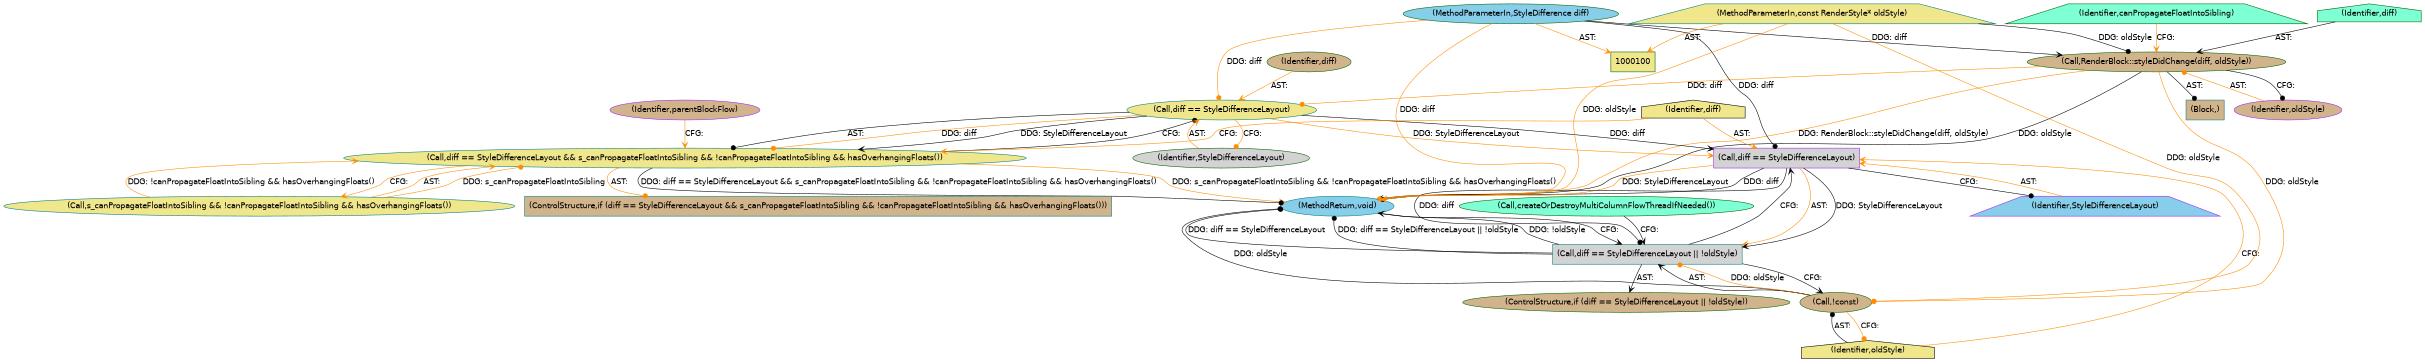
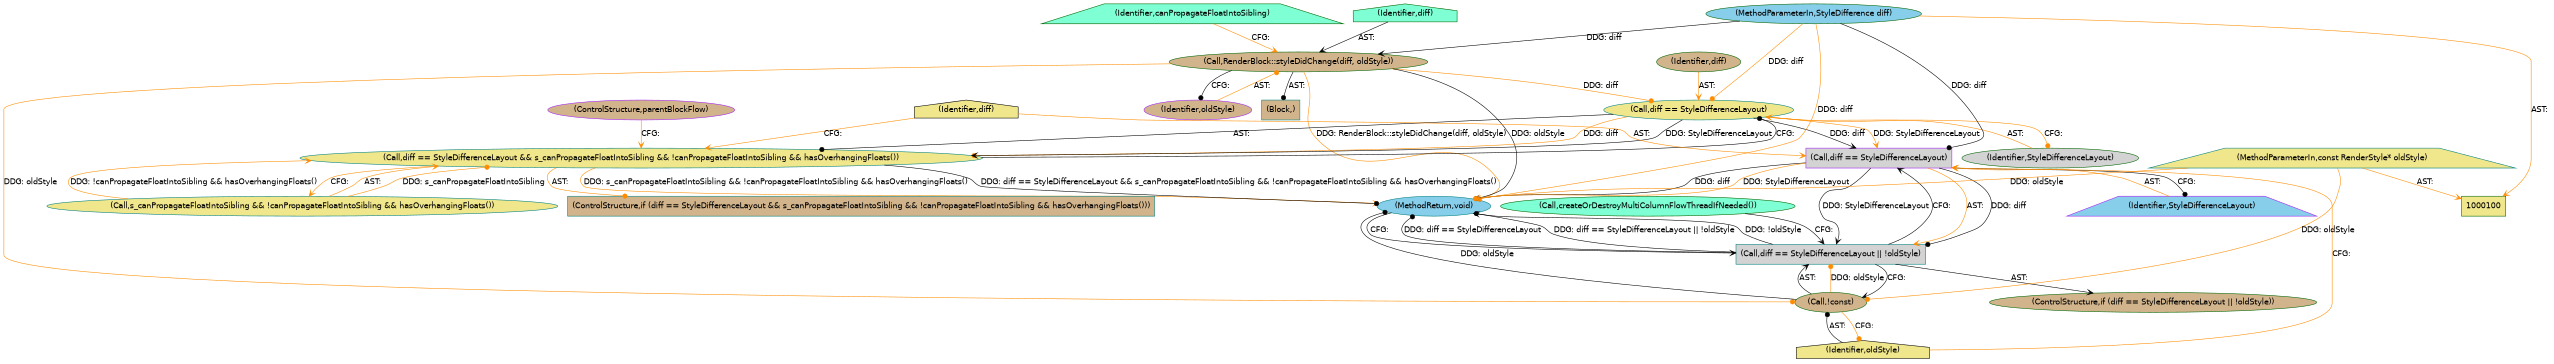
edge "(MethodParameterIn,const RenderStyle* oldStyle)" -> "(Call,RenderBlock::styleDidChange(diff, oldStyle))": removed, label "DDG: oldStyle"
node "(Identifier,parentBlockFlow)": label "(Identifier,parentBlockFlow)" -> "(ControlStructure,parentBlockFlow)"
